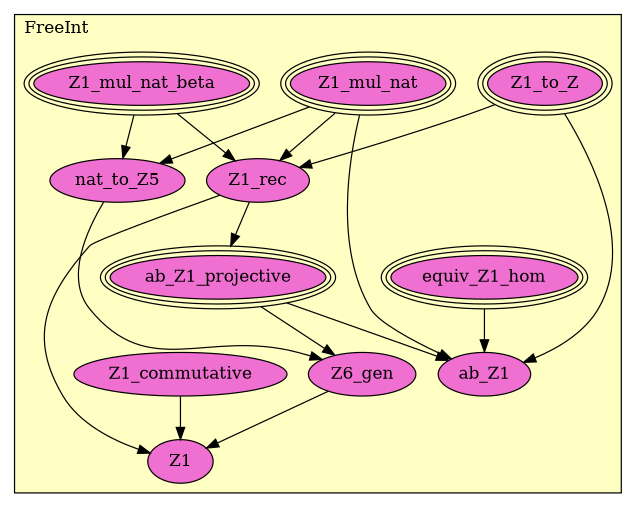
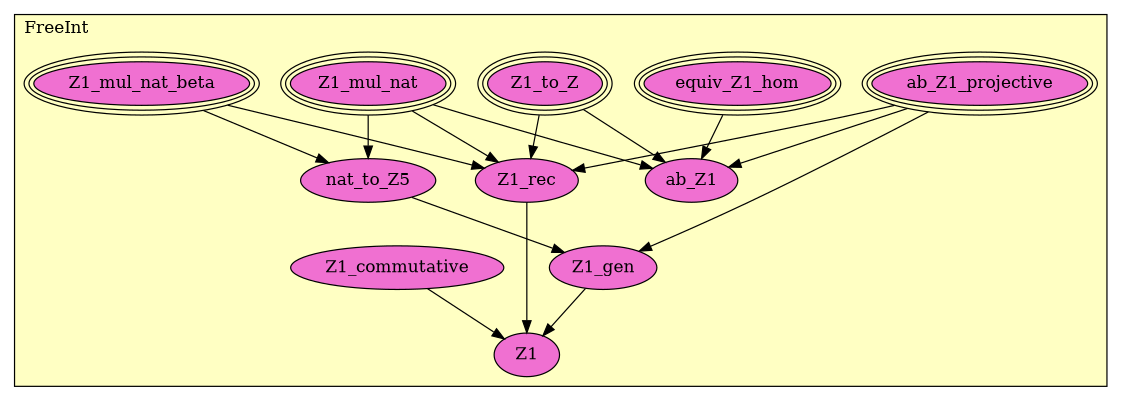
edge "Z1_rec" -> "ab_Z1_projective": reversed
node "Z6_gen": label "Z6_gen" -> "Z1_gen"
